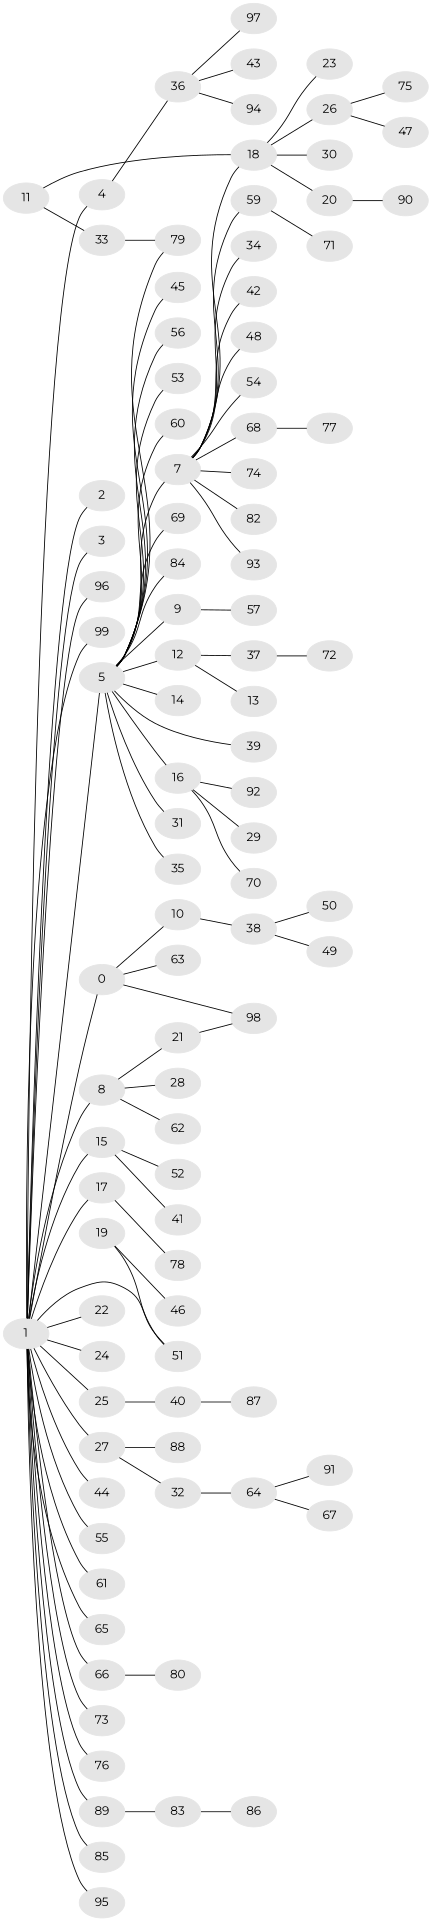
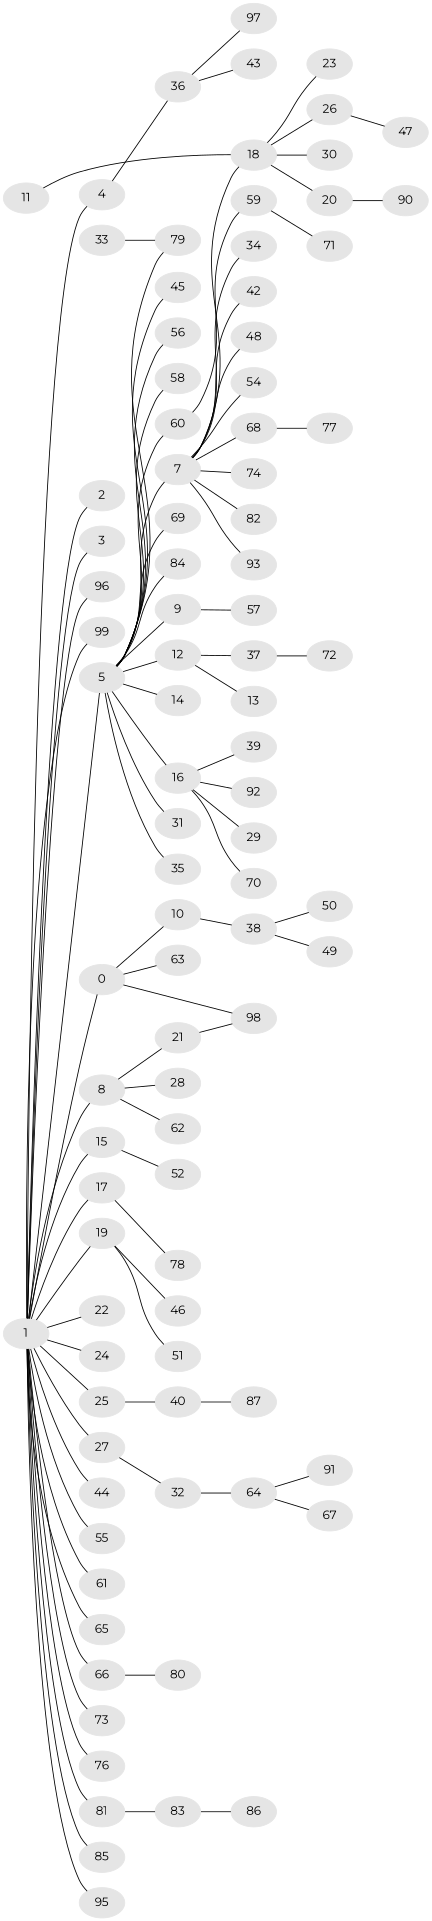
node "75": removed
node "94": removed
edge "11" -- "33": removed
edge "59" -- "7": now "59" -- "60"
node "53": label "53" -> "58"
edge "5" -- "39": now "16" -- "39"
node "41": removed
edge "1" -- "51": now "1" -- "19"
node "88": removed
node "89": label "89" -> "81"
